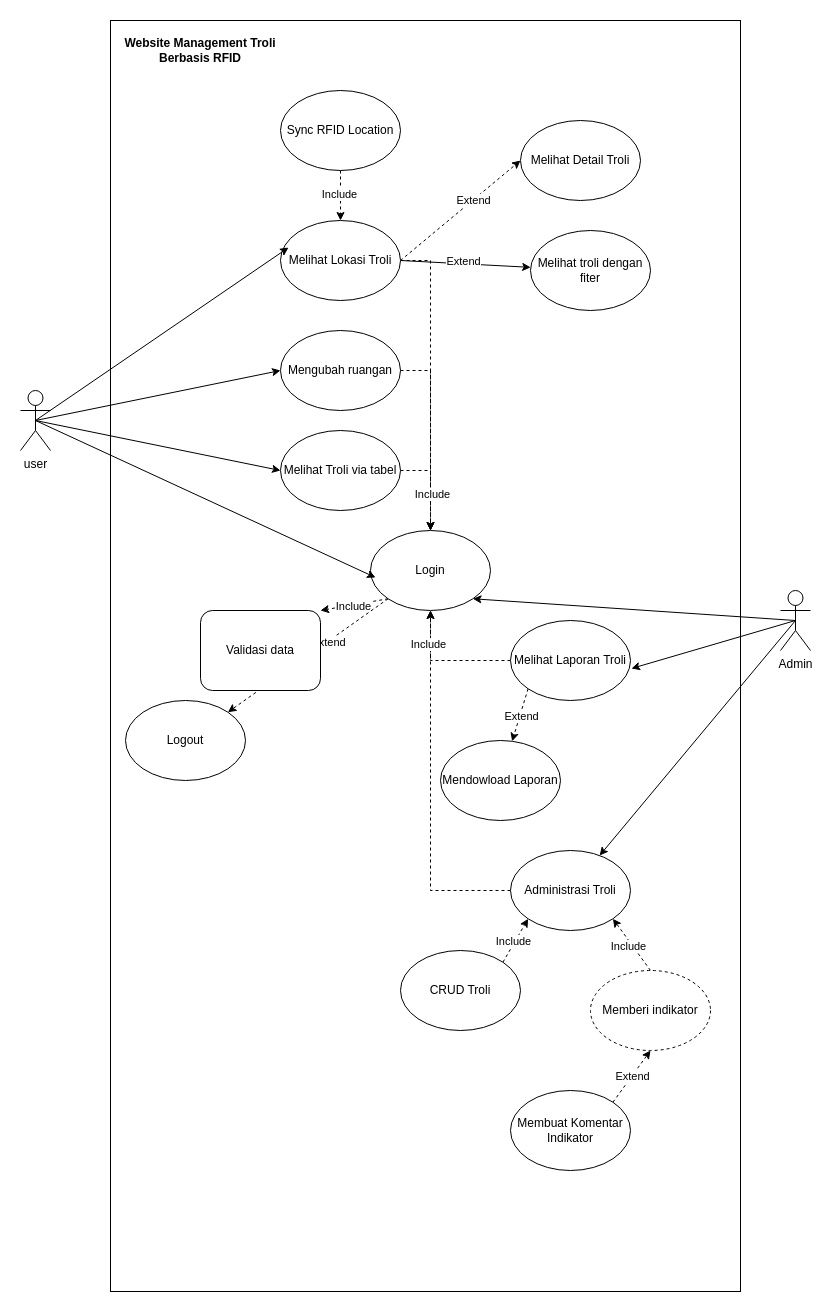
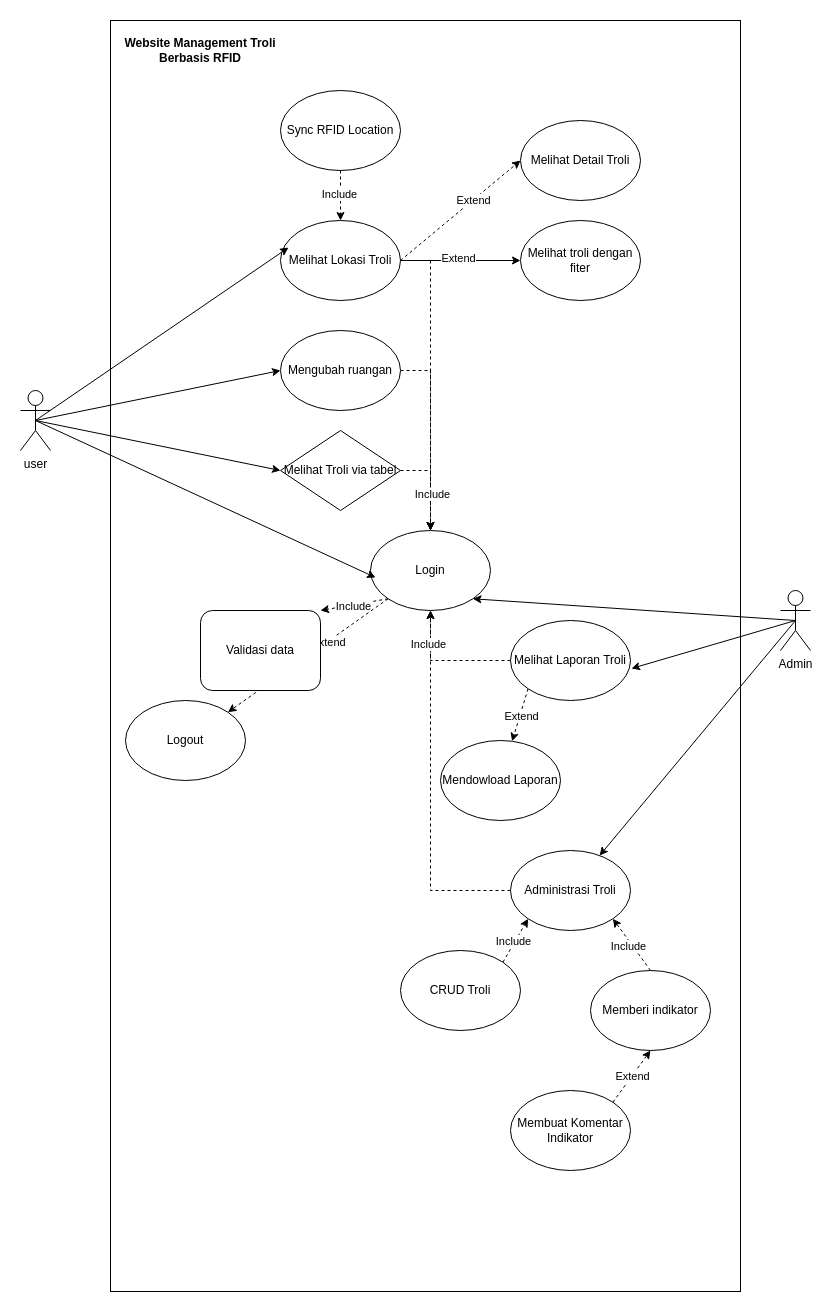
node "Melihat troli dengan fiter": moved (591, 271) -> (581, 261)
node "Melihat Troli via tabel": shape ellipse -> diamond
node "Memberi indikator": style dashed -> solid
